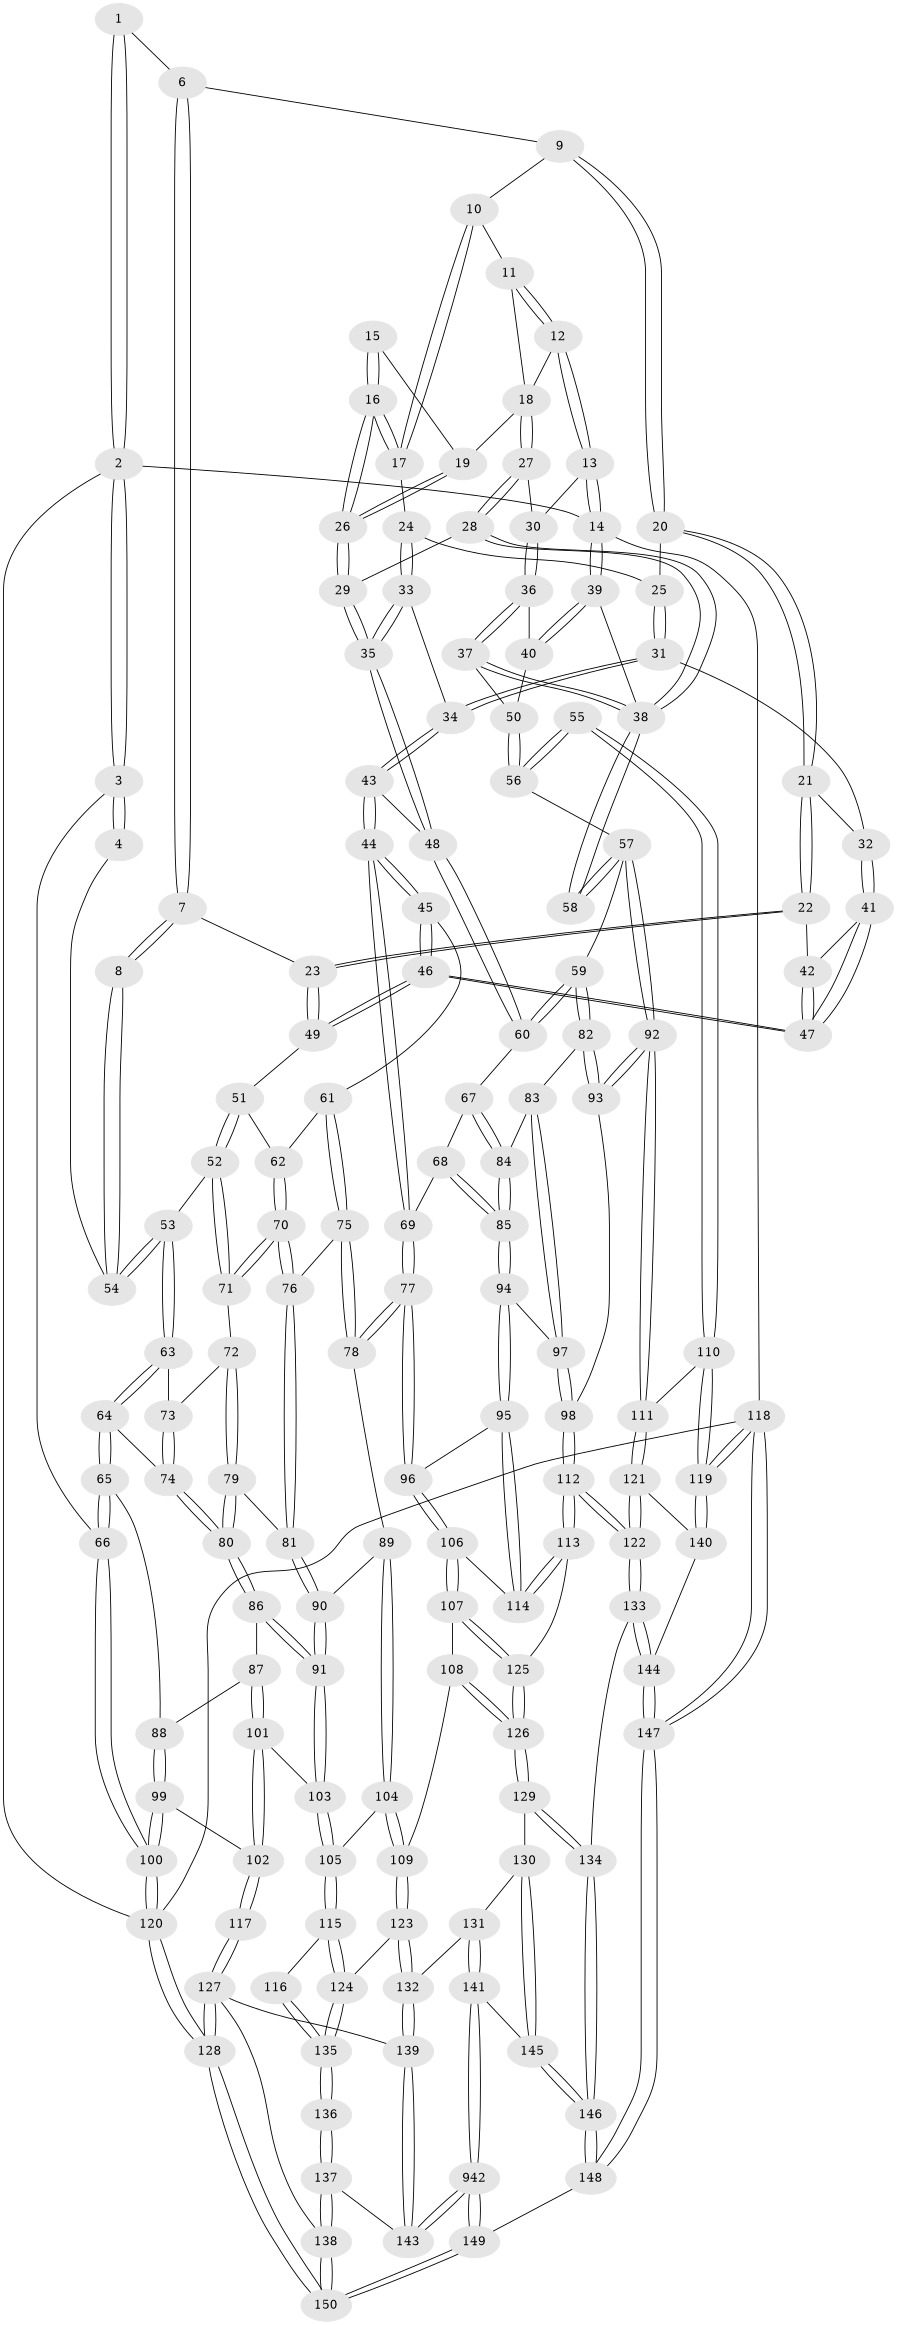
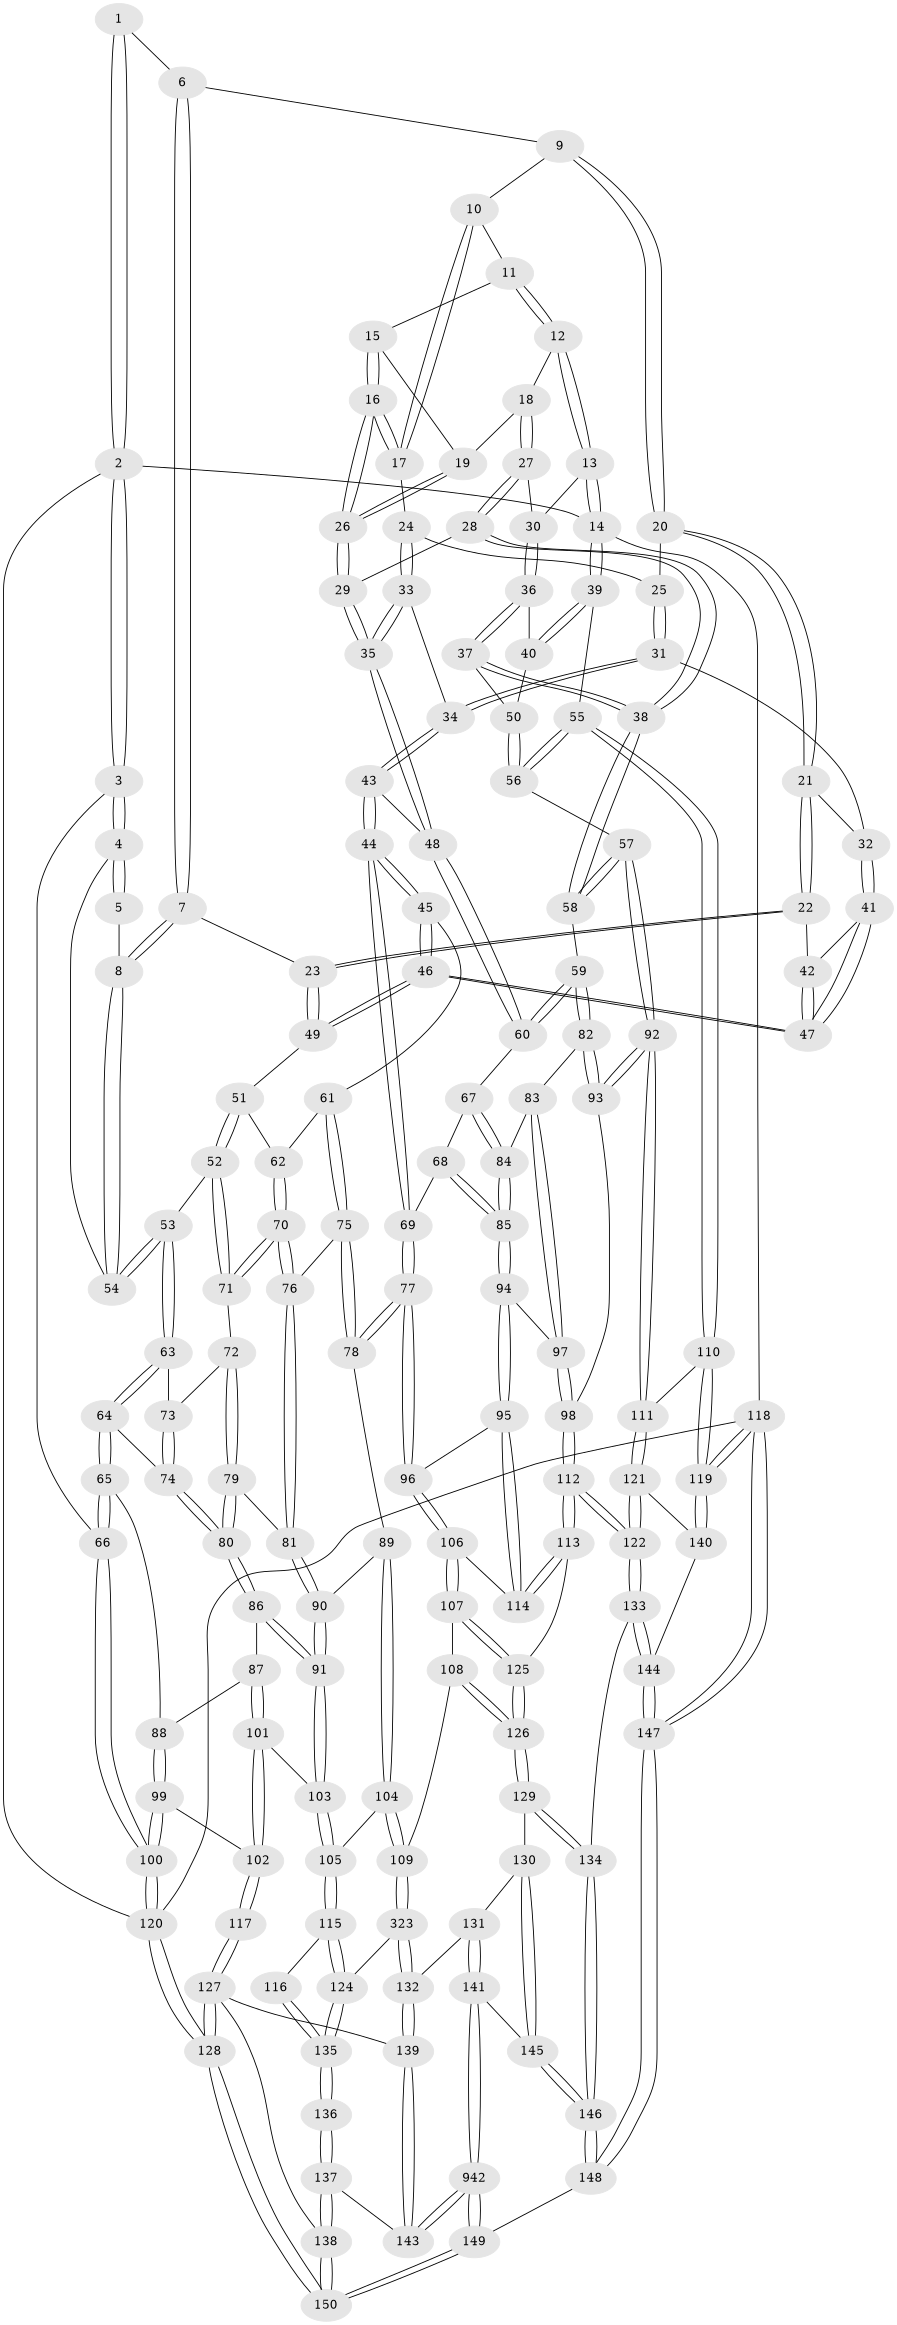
edge "11" -- "18": now "11" -- "15"
edge "39" -- "38": now "39" -- "55"
node "5": added
edge "57" -- "59": now "58" -- "59"
node "123": label "123" -> "323"
